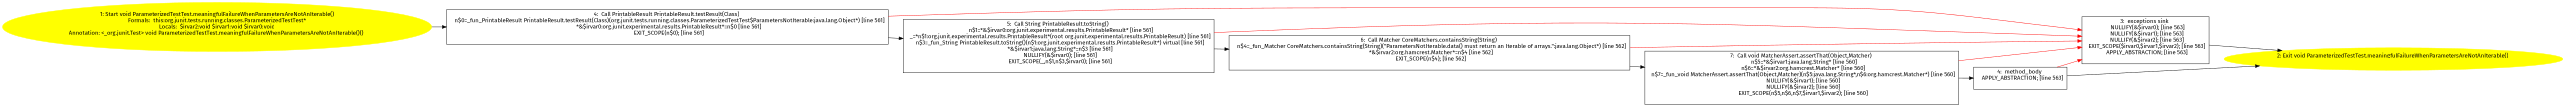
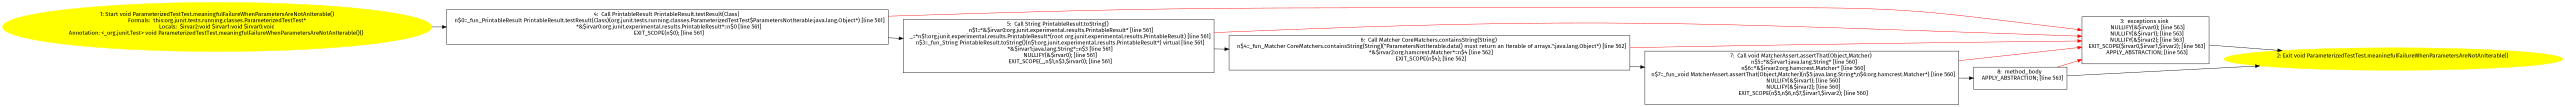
node "4:  method_body APPLY_ABSTRACTION; [line 563]": label "4:  method_body APPLY_ABSTRACTION; [line 563]" -> "8:  method_body APPLY_ABSTRACTION; [line 563]"
